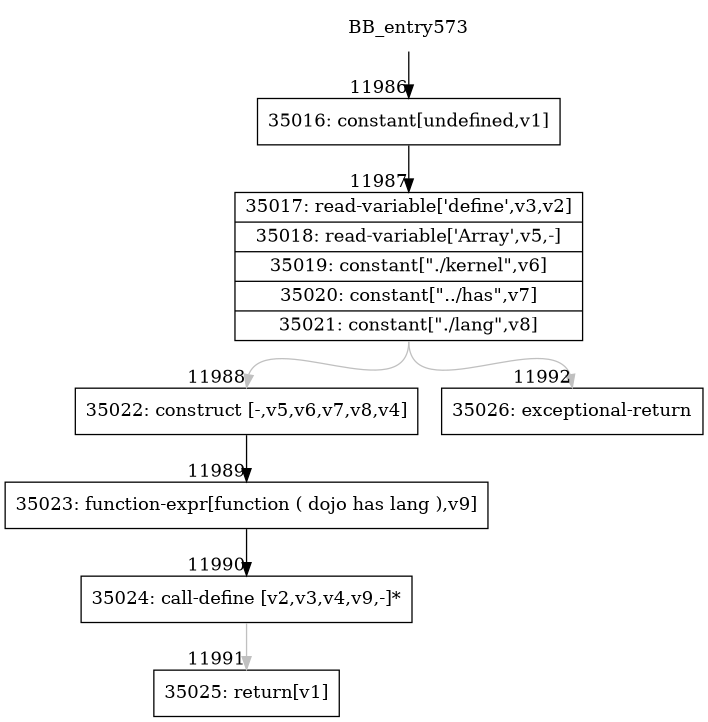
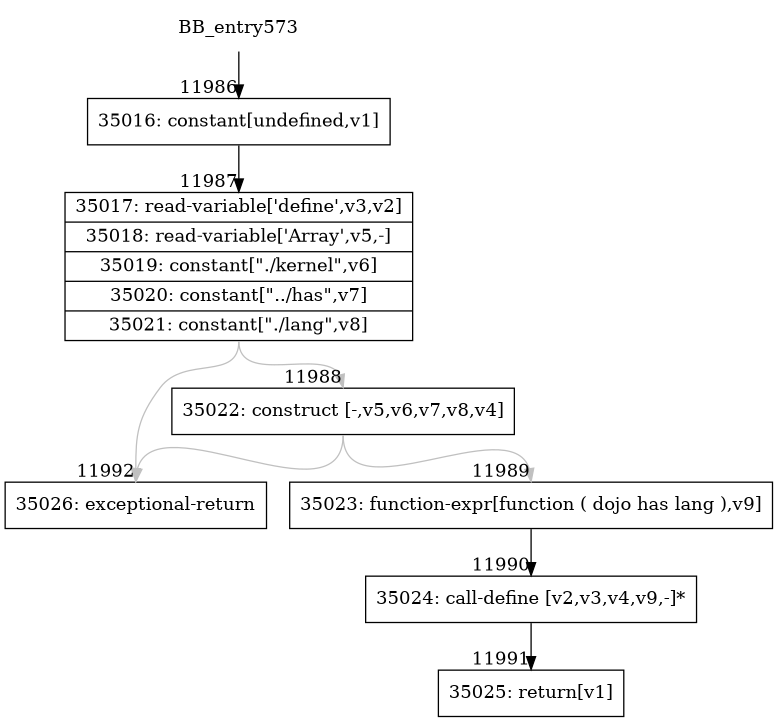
edge "35022: construct [-,v5,v6,v7,v8,v4]" -> "35023: function-expr[function ( dojo has lang ),v9]": color black -> gray
edge "35022: construct [-,v5,v6,v7,v8,v4]" -> "35026: exceptional-return": added
edge "35024: call-define [v2,v3,v4,v9,-]*" -> "35025: return[v1]": color gray -> black
